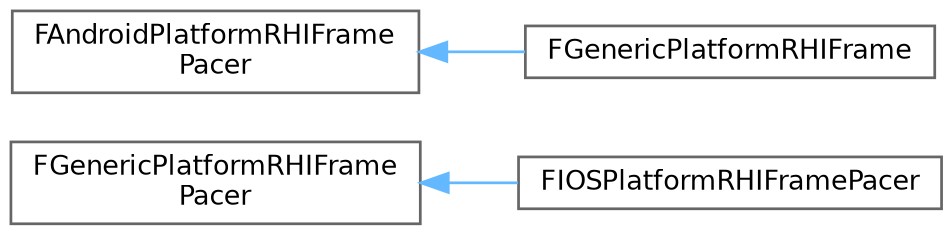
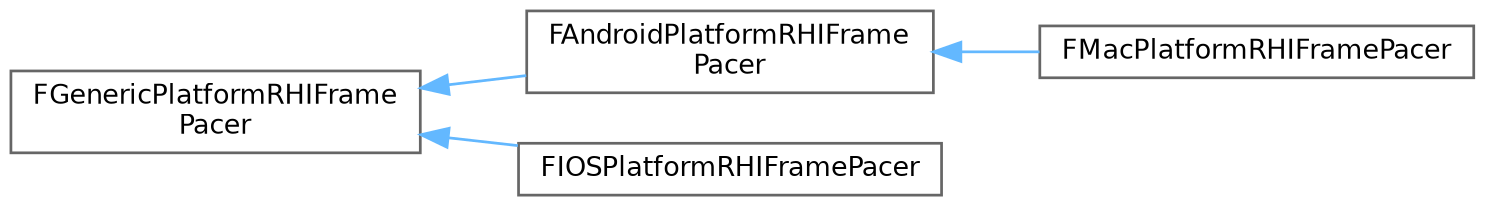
node "FGenericPlatformRHIFrame": label "FGenericPlatformRHIFrame" -> "FMacPlatformRHIFramePacer"
edge "FAndroidPlatformRHIFrame Pacer" -> "FGenericPlatformRHIFrame Pacer": added
